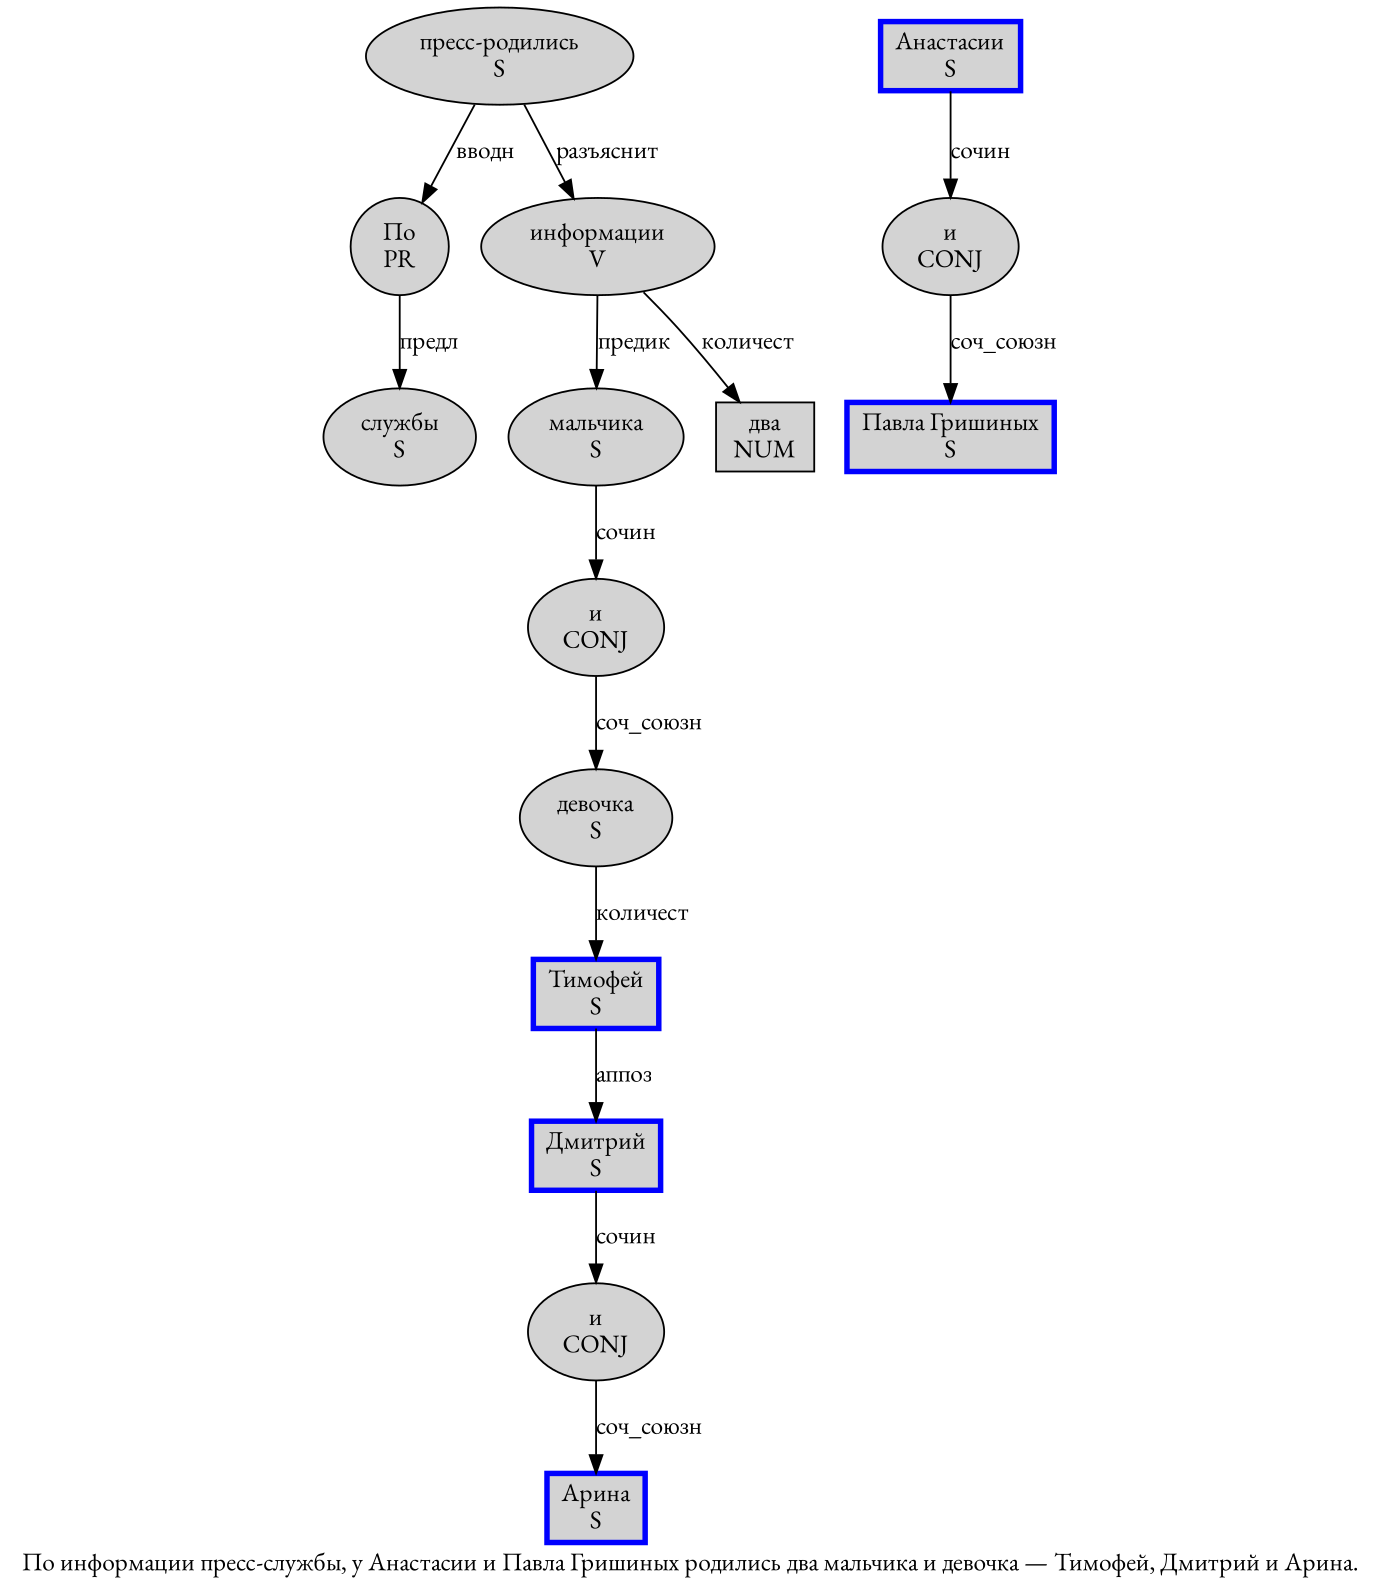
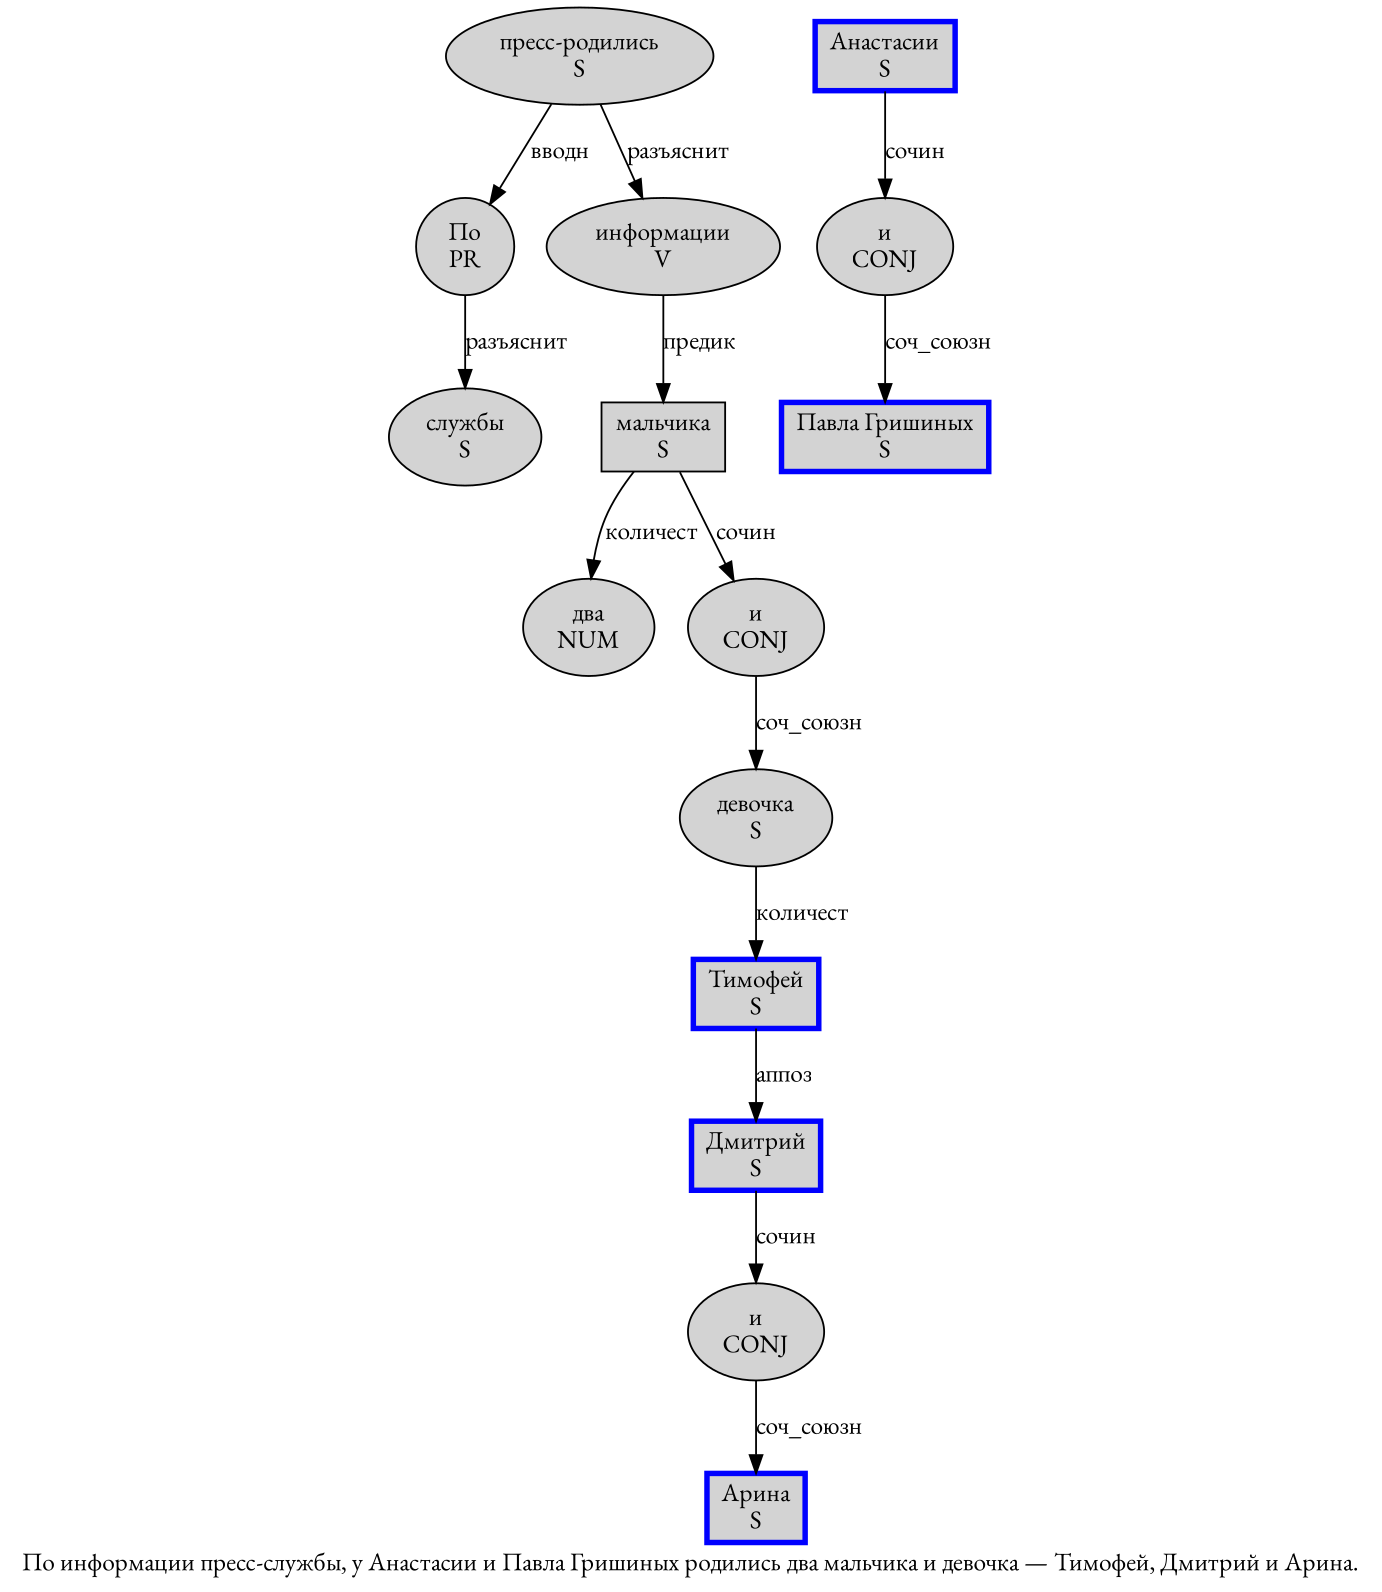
edge "информации V" -> "два NUM": now "мальчика S" -> "два NUM"
edge "По PR" -> "службы S": label "предл" -> "разъяснит"
node "мальчика S": shape ellipse -> box
node "два NUM": shape box -> ellipse
